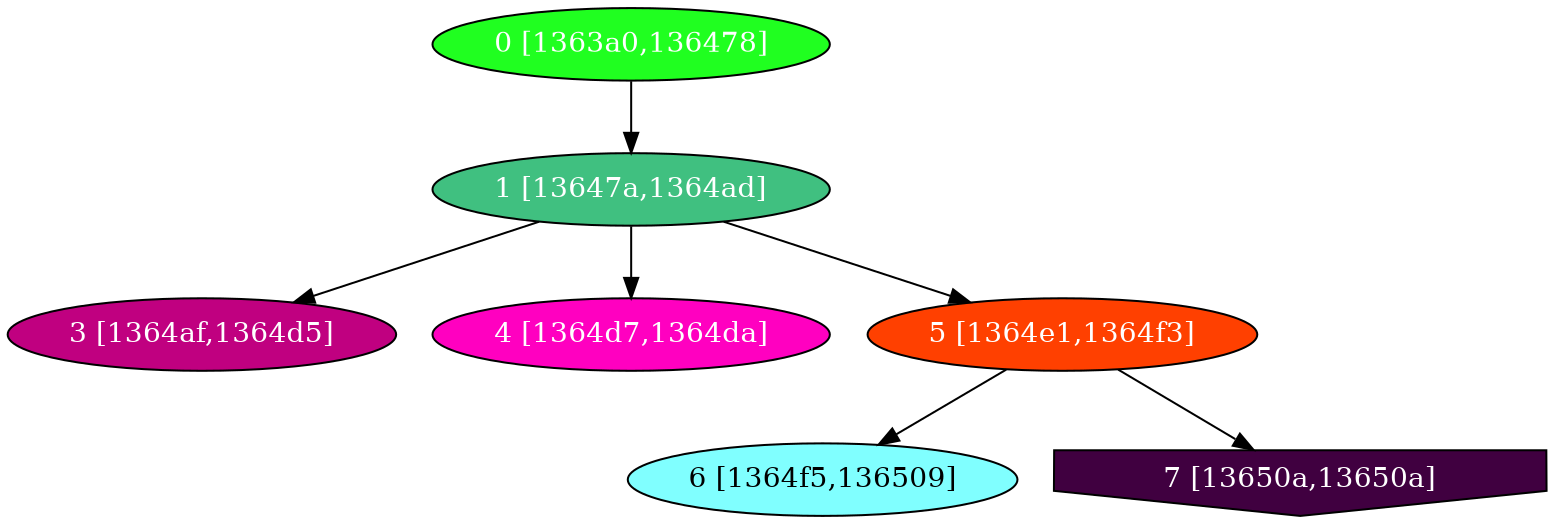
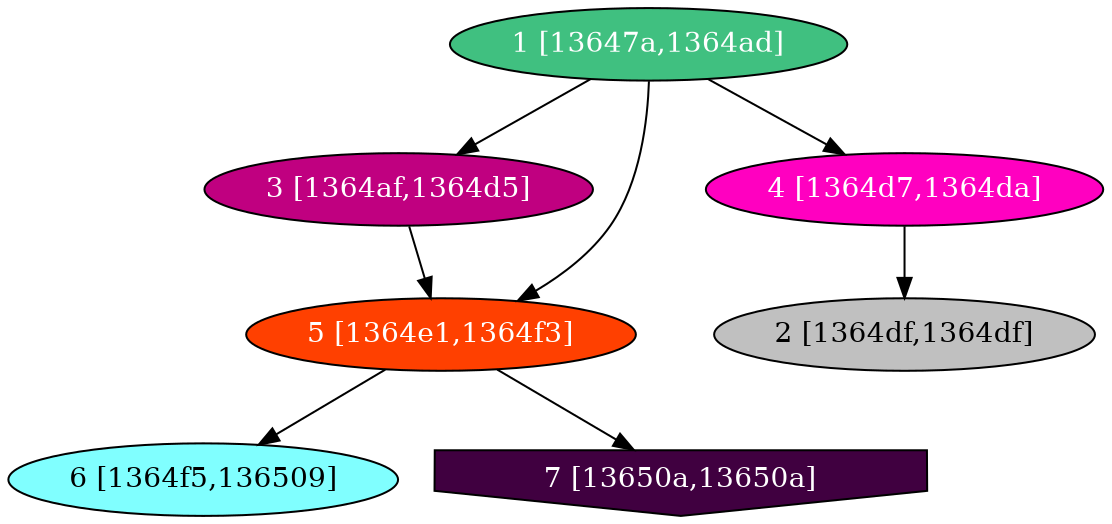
node "0 [1363a0,136478]": removed
edge "3 [1364af,1364d5]" -> "5 [1364e1,1364f3]": added
node "2 [1364df,1364df]": added
